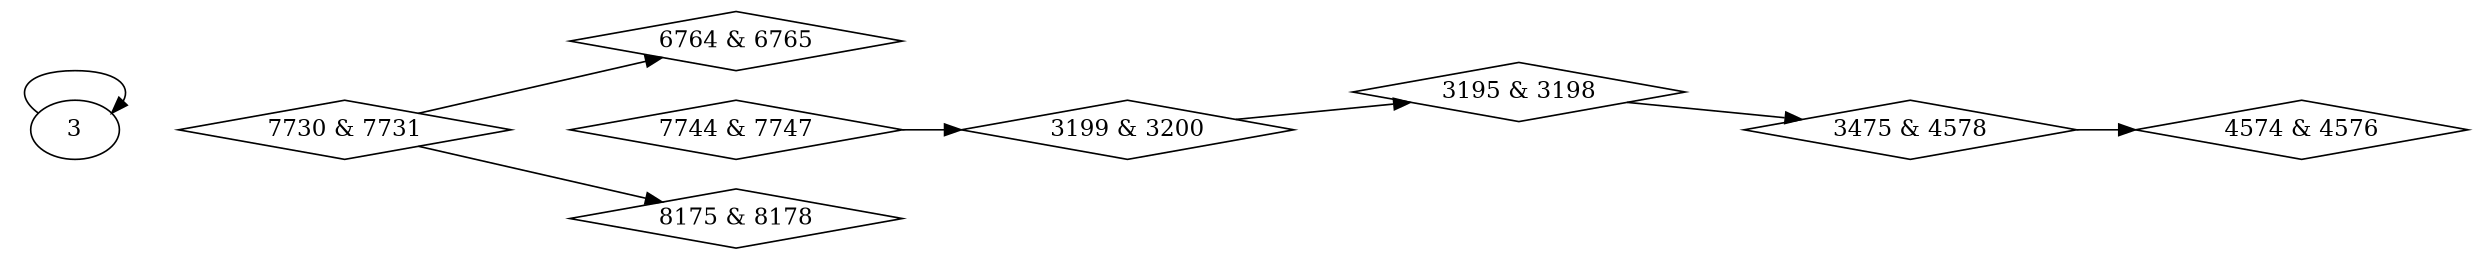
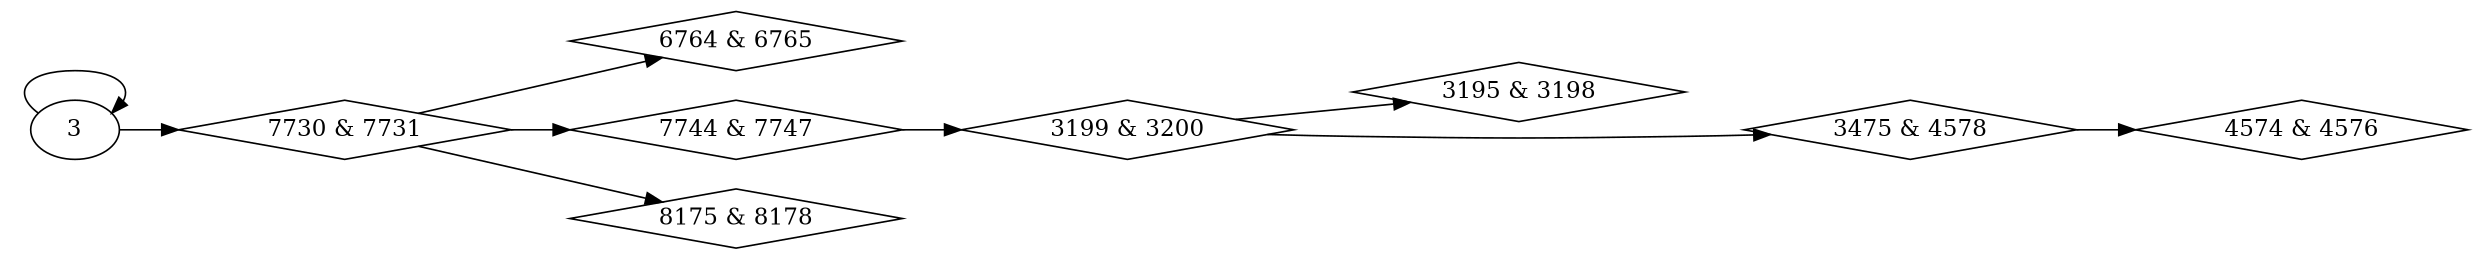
edge "3195 & 3198" -> "3475 & 4578": now "3199 & 3200" -> "3475 & 4578"
edge "3" -> "7730 & 7731": added
edge "7730 & 7731" -> "7744 & 7747": added
